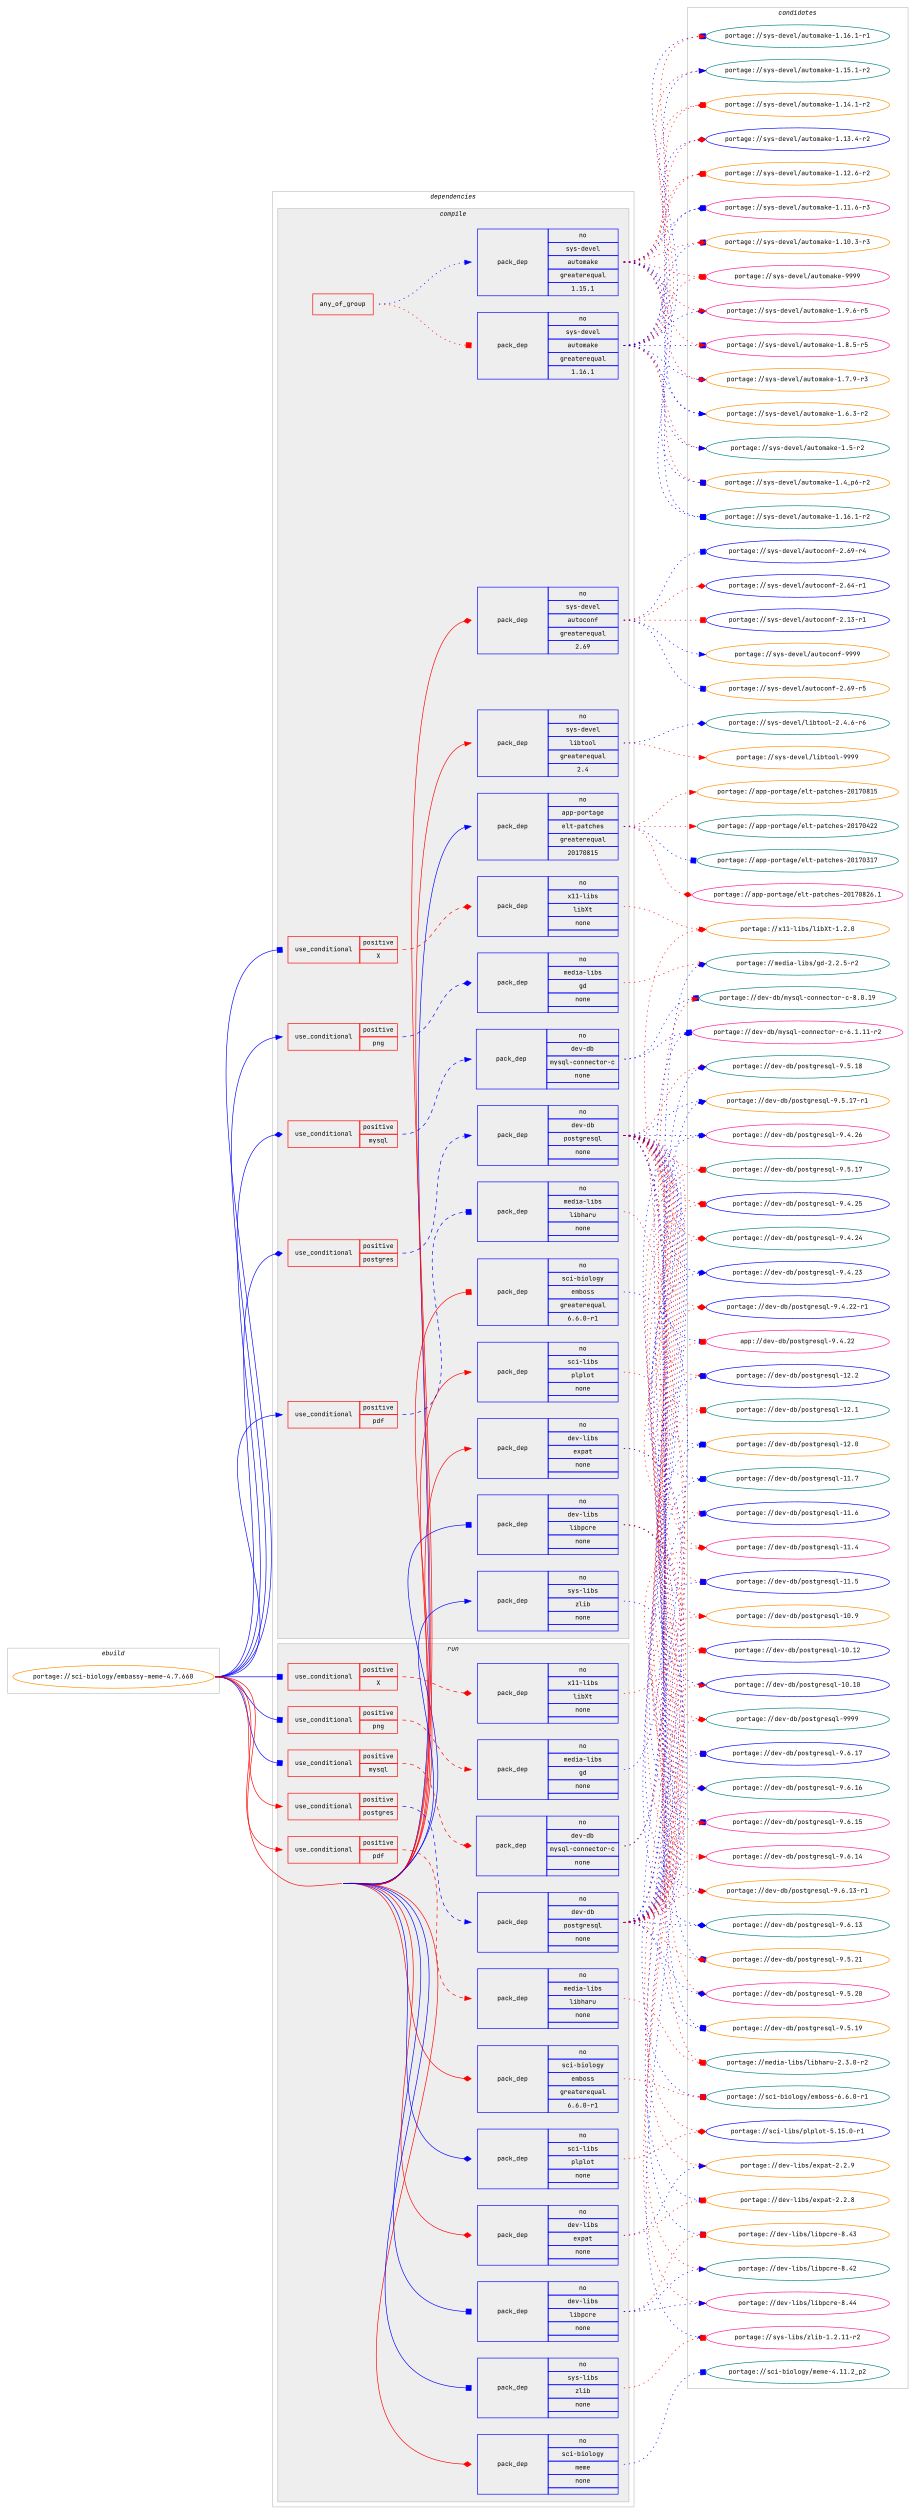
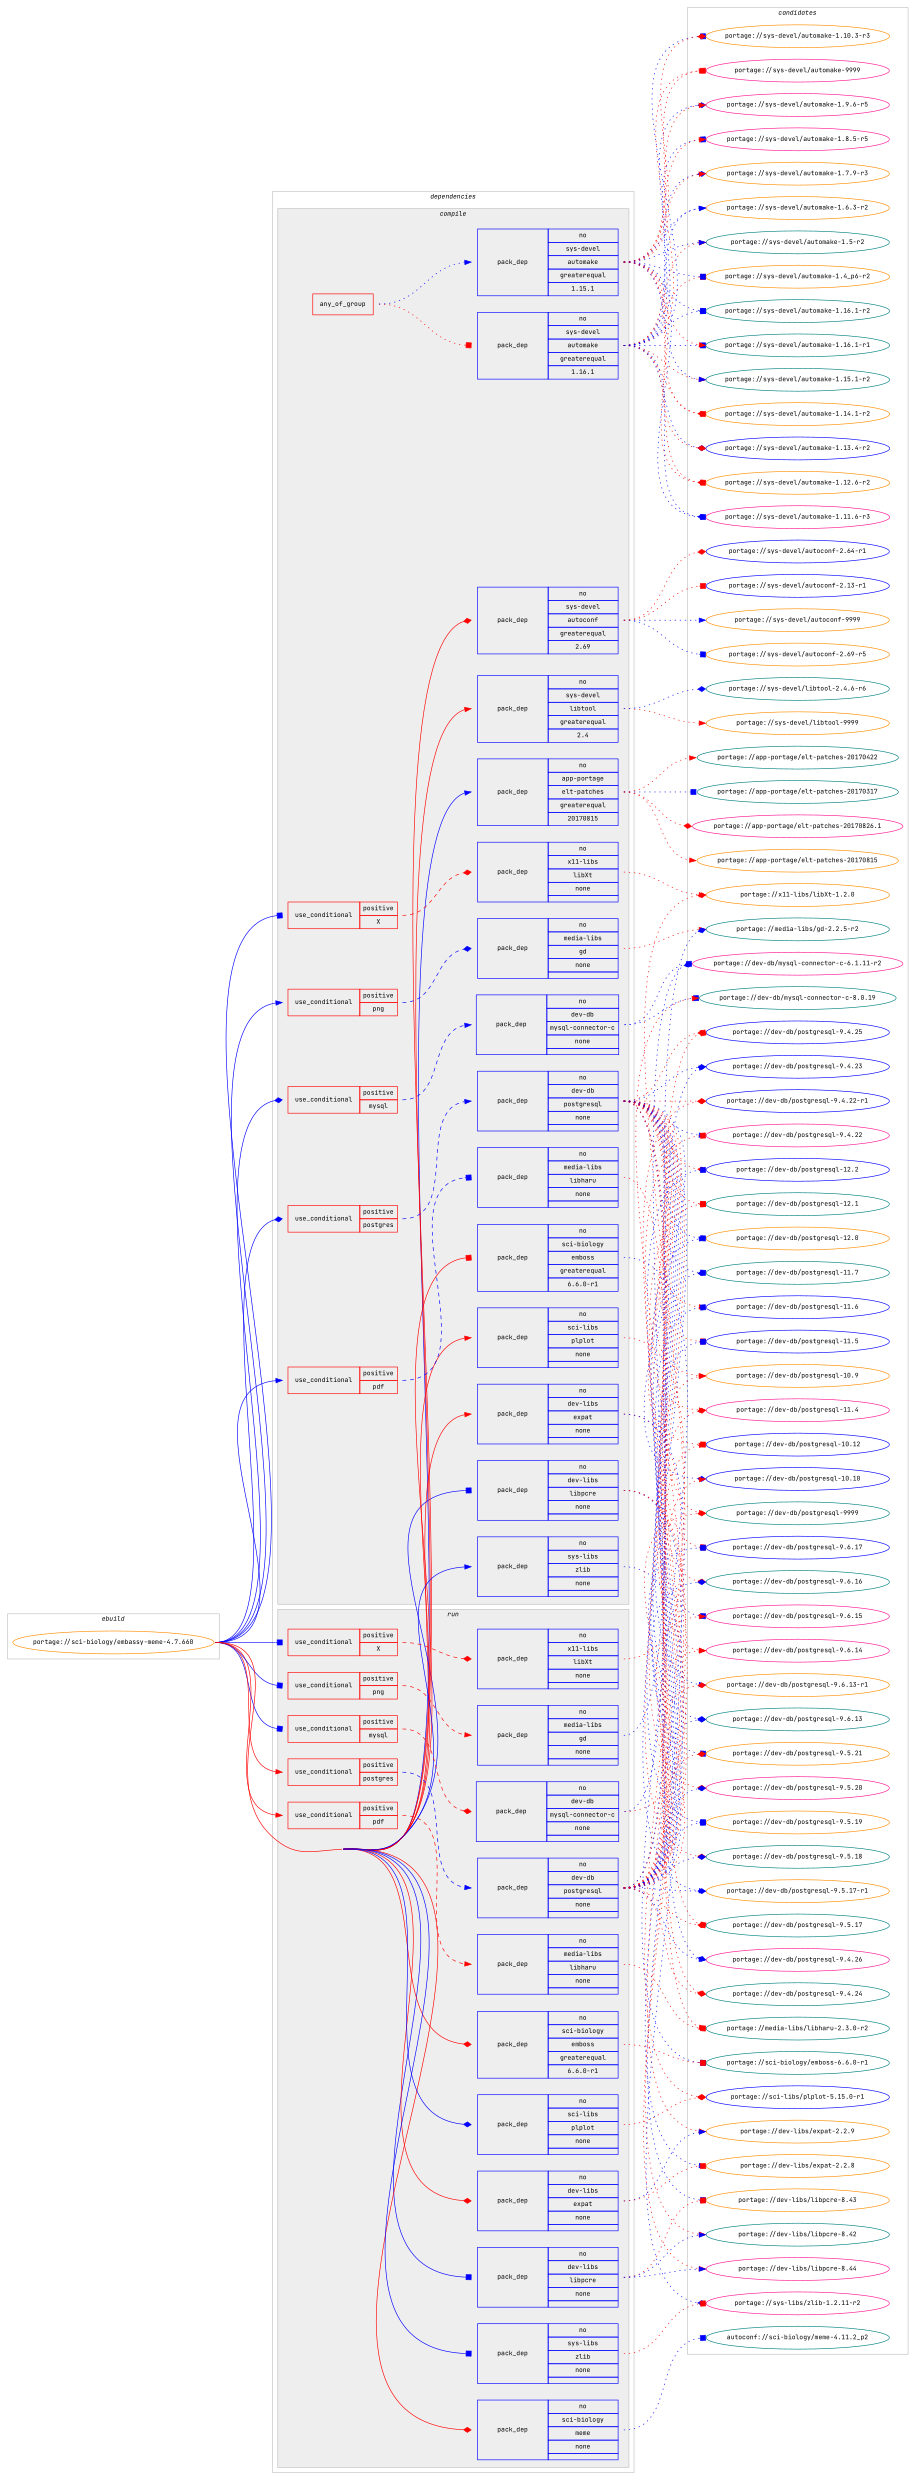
node "portage://sys-devel/autoconf-2.69-r4": removed
node "app://dev-db/postgresql-9.4.22": label "app://dev-db/postgresql-9.4.22" -> "portage://dev-db/postgresql-9.4.22"
node "portage://sci-biology/meme-4.11.2_p2": label "portage://sci-biology/meme-4.11.2_p2" -> "autoconf://sci-biology/meme-4.11.2_p2"
